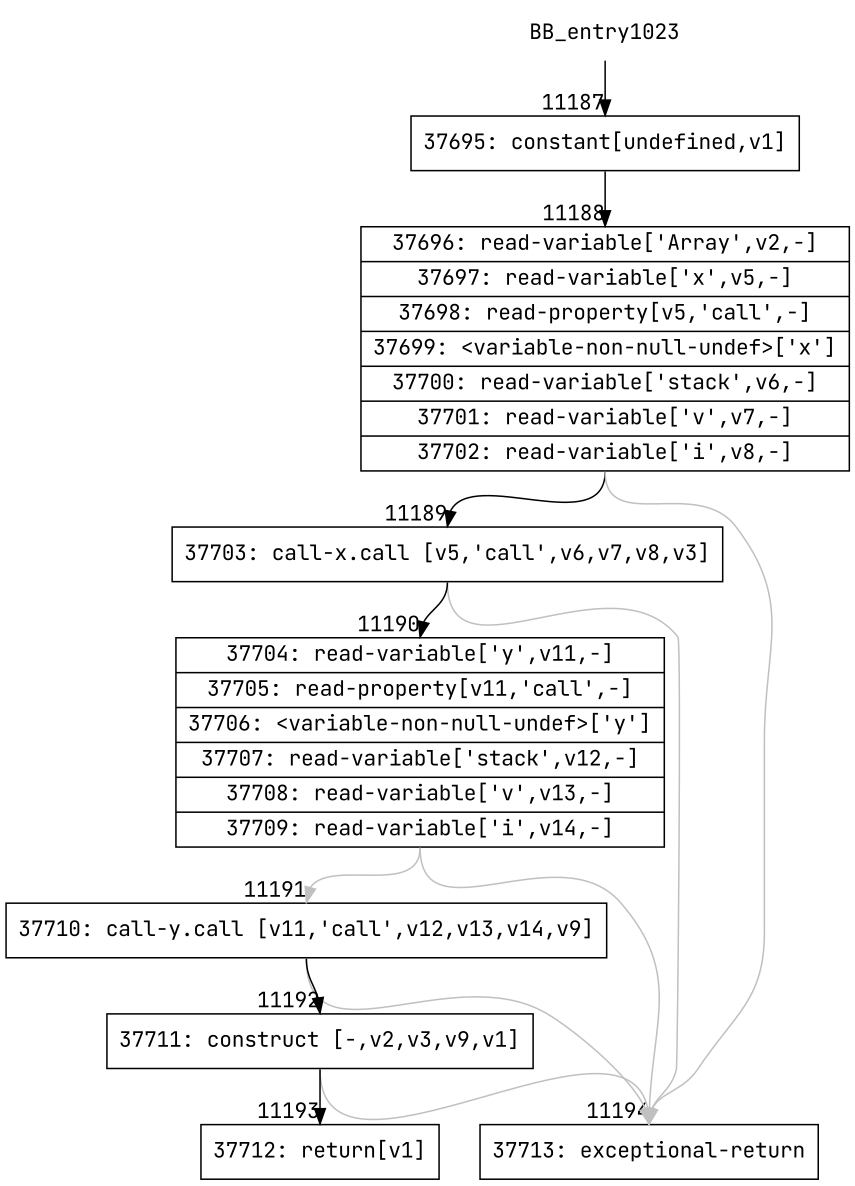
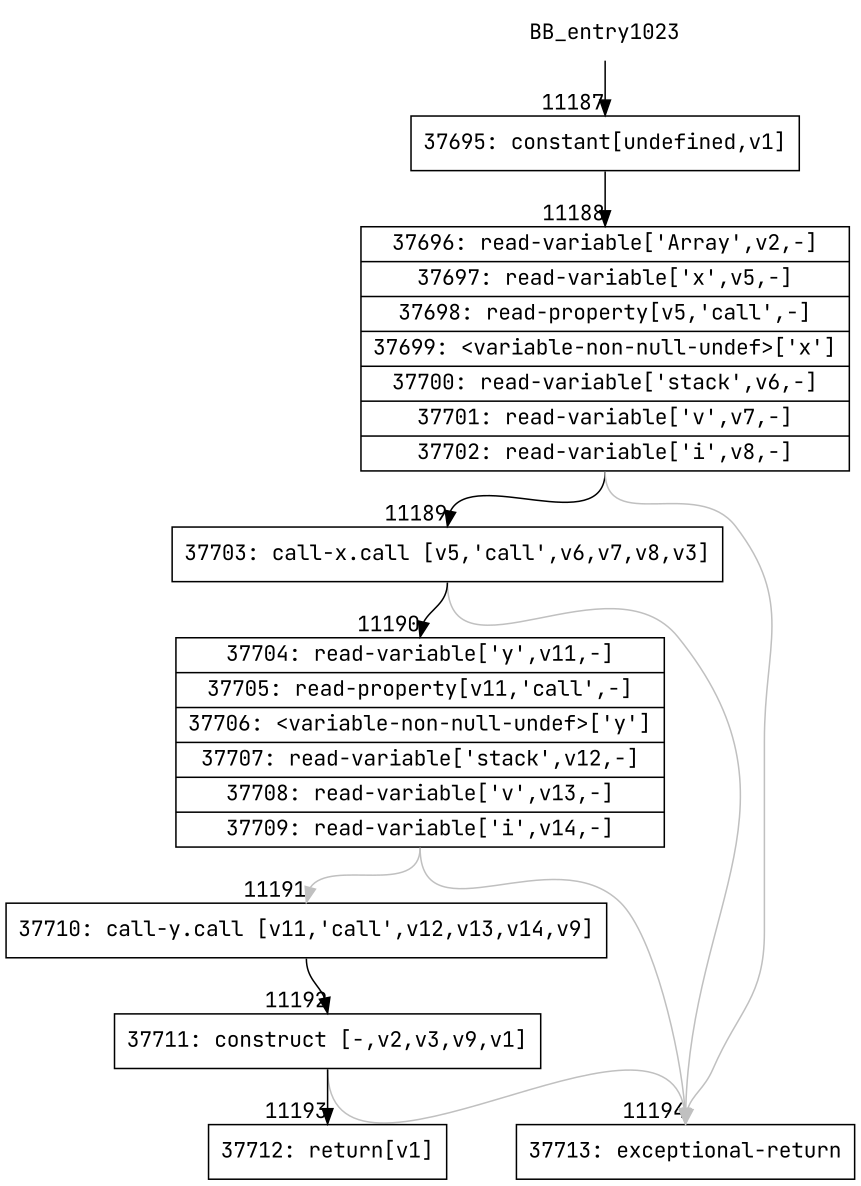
edge "37710: call-y.call [v11,'call',v12,v13,v14,v9]" -> "37713: exceptional-return": removed
